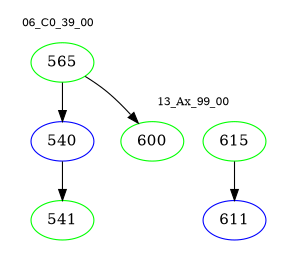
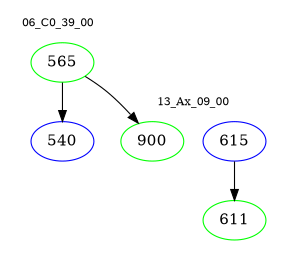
cluster "13_Ax_99_00": label "13_Ax_99_00" -> "13_Ax_09_00"
node "600": label "600" -> "900"
node "615": color green -> blue
node "541": removed
node "611": color blue -> green
